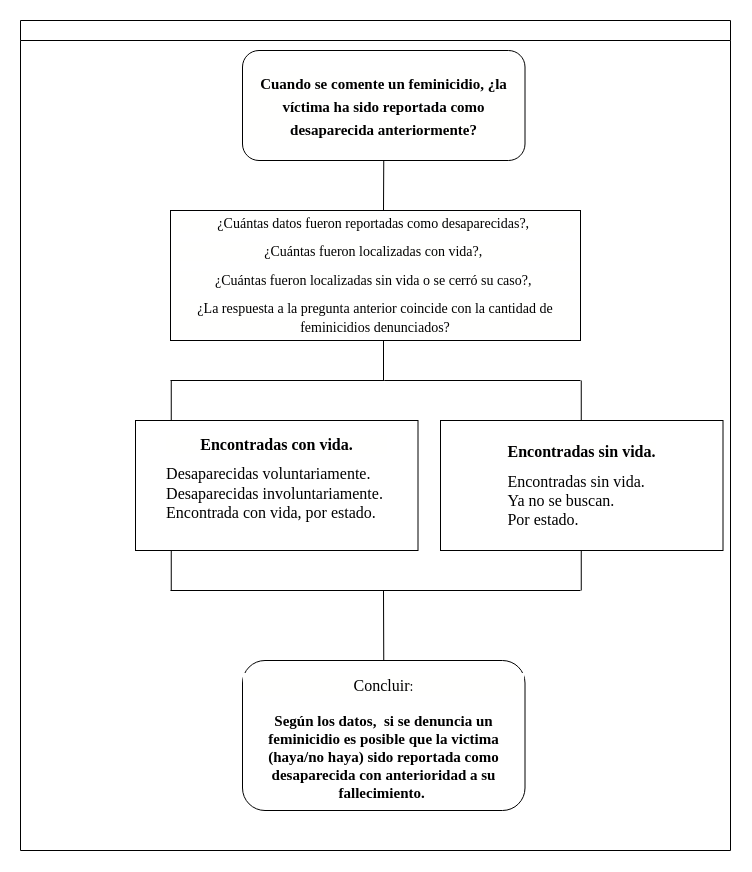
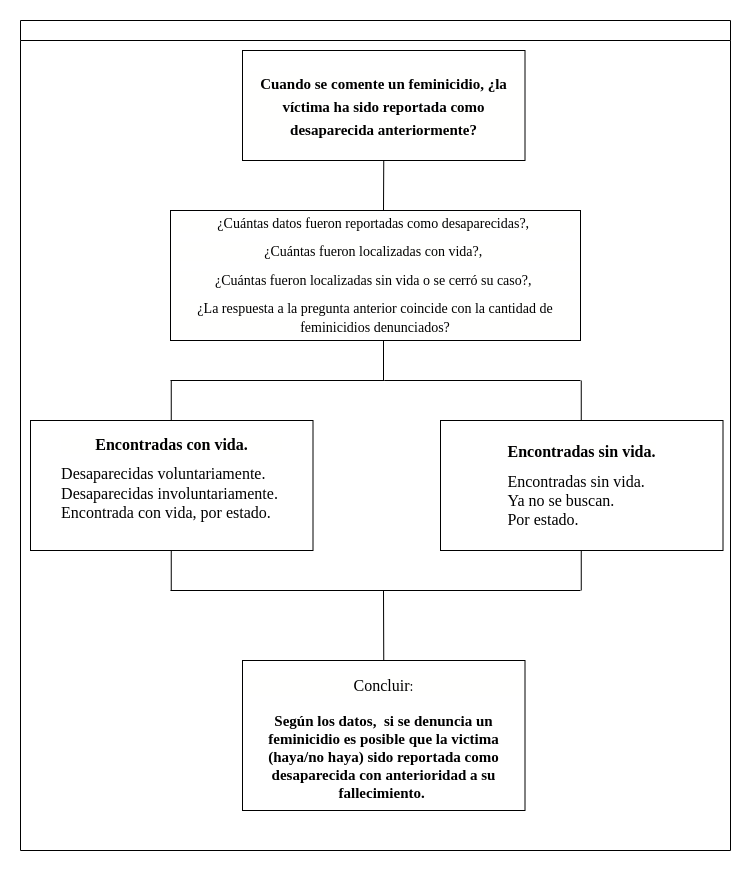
node "Cuando se comente un feminicidio, ¿la víctima ha sido reportada como desaparecida anteriormente?": shape rounded rectangle -> rectangle
node "Encontradas con vida. Desaparecidas voluntariamente. Desaparecidas involuntariamente. Encontrada con vida, por estado.": moved (277, 486) -> (172, 486)
node "Concluir: Según los datos, si se denuncia un feminicidio es posible que la victima (haya/no haya) sido reportada como desaparecida con anterioridad a su fallecimiento.": shape rounded rectangle -> rectangle
